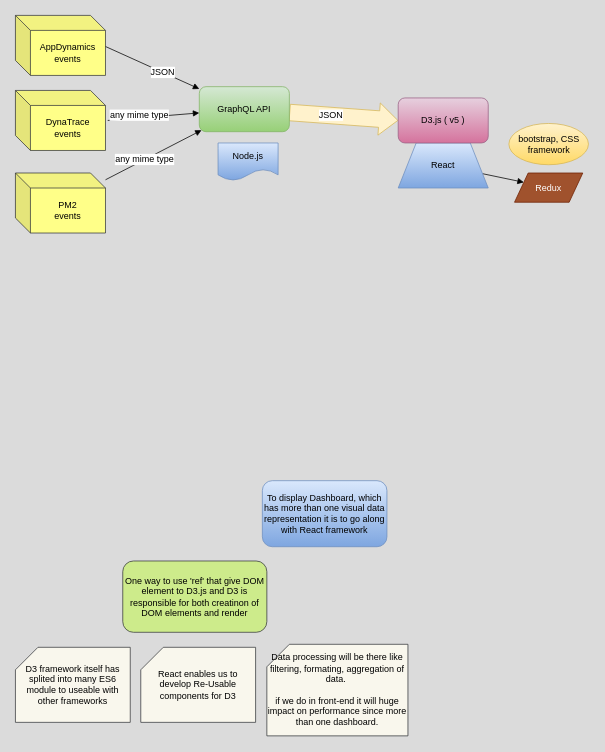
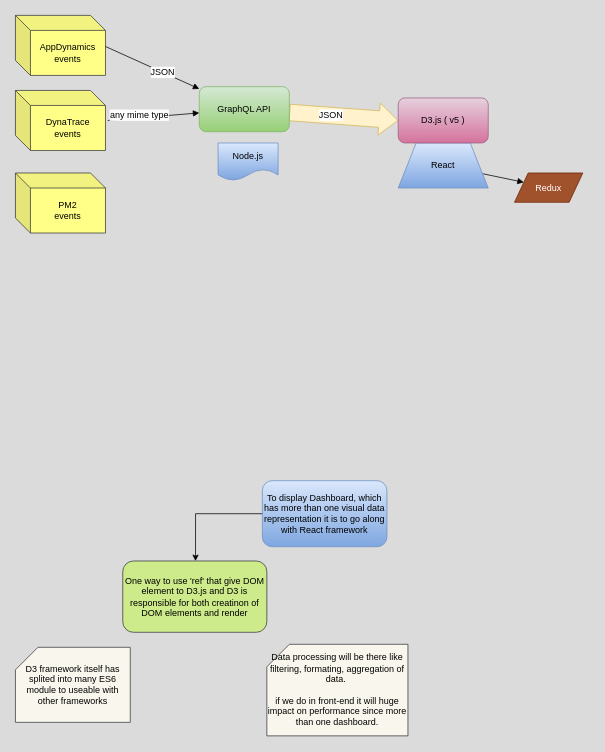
node "bootstrap, CSS framework": removed
edge "PM2 events" -> "GraphQL API": removed, label "any mime type"
edge "To display Dashboard, which has more than one visual data representation it is to go along with React framework" -> "One way to use 'ref' that give DOM element to D3.js and D3 is responsible for both creatinon of DOM elements and render": added
node "React enables us to develop Re-Usable components for D3": removed
